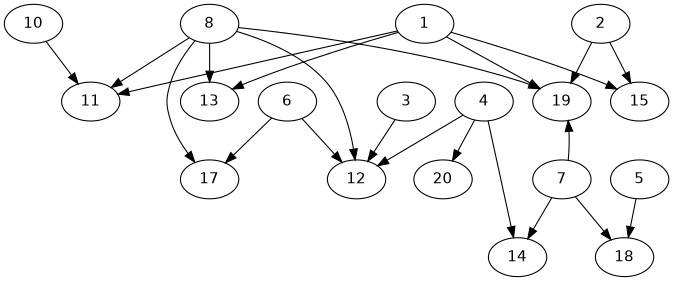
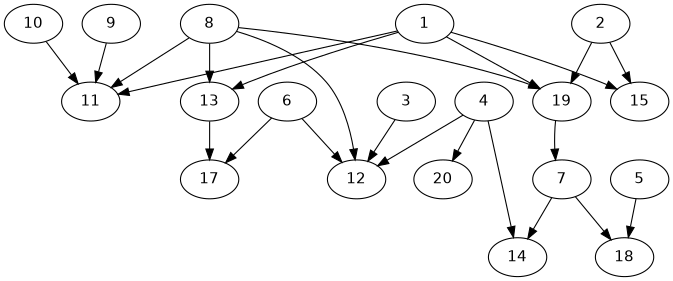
node "9": added
edge "8" -> "17": now "13" -> "17"
edge "7" -> "19": reversed
